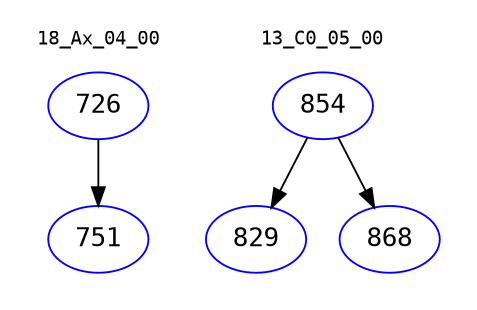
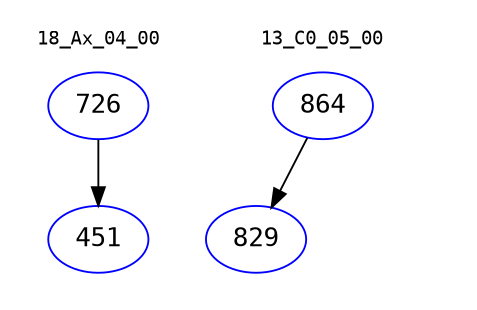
node "854": label "854" -> "864"
node "751": label "751" -> "451"
node "868": removed
